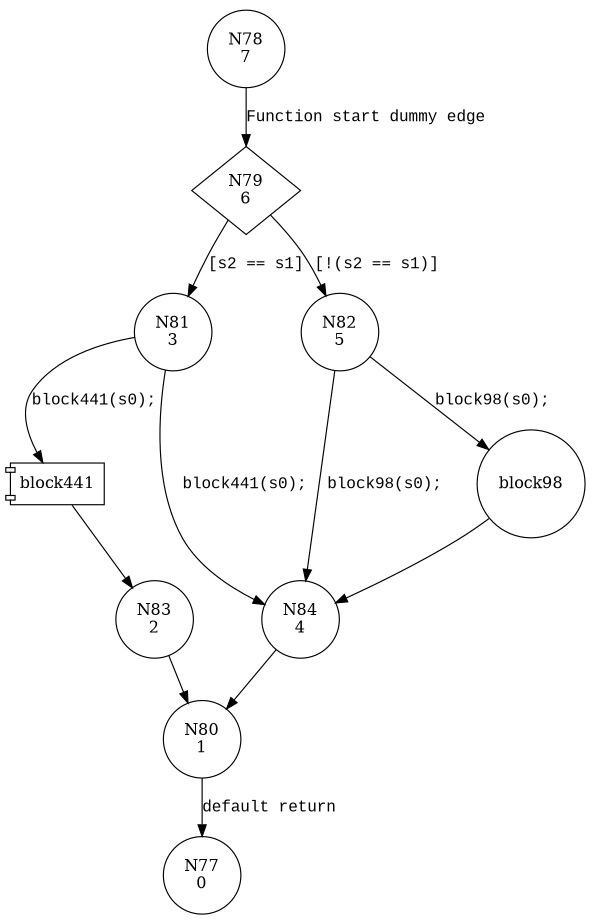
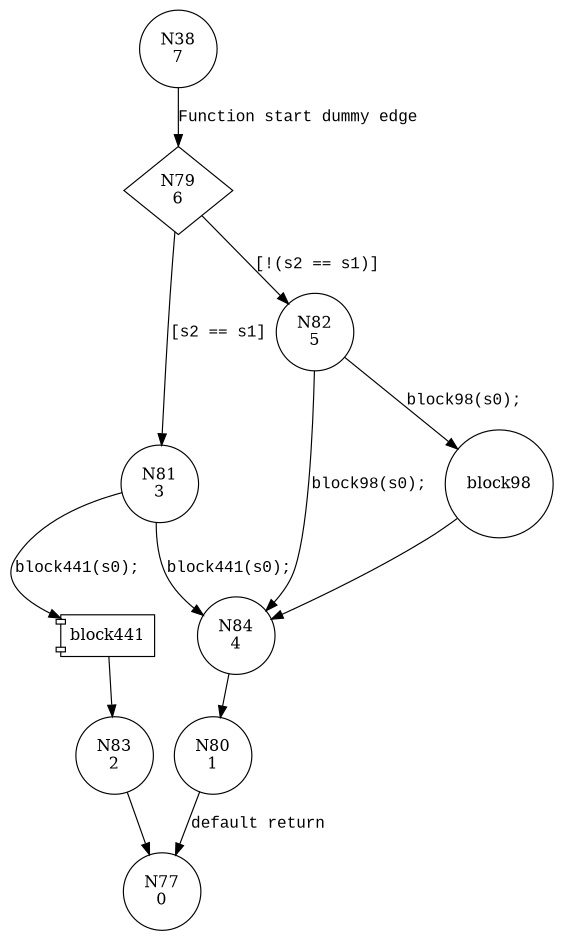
node "N78 7": label "N78 7" -> "N38 7"
edge "N83 2" -> "N80 1": now "N83 2" -> "N77 0"
